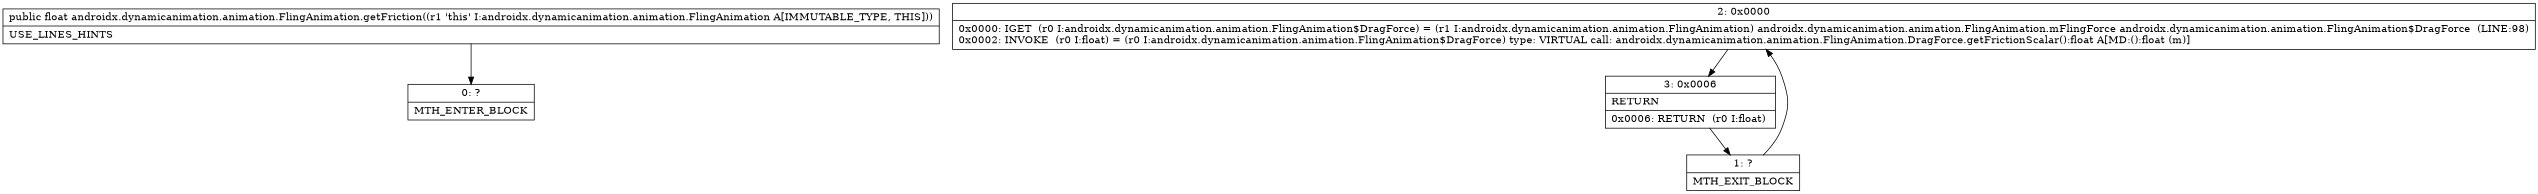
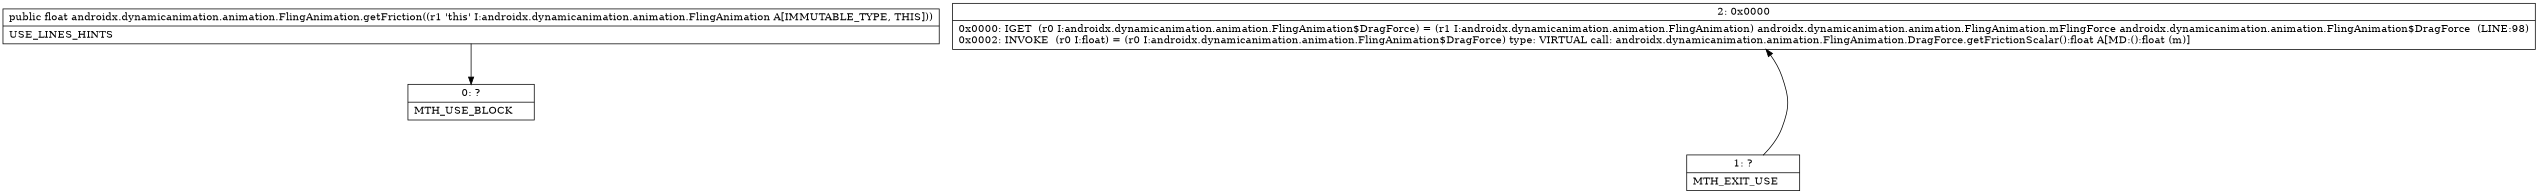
node "3: 0x0006": removed
node "0: ?": text "MTH_ENTER_BLOCK" -> "MTH_USE_BLOCK"
node "1: ?": text "MTH_EXIT_BLOCK" -> "MTH_EXIT_USE"
